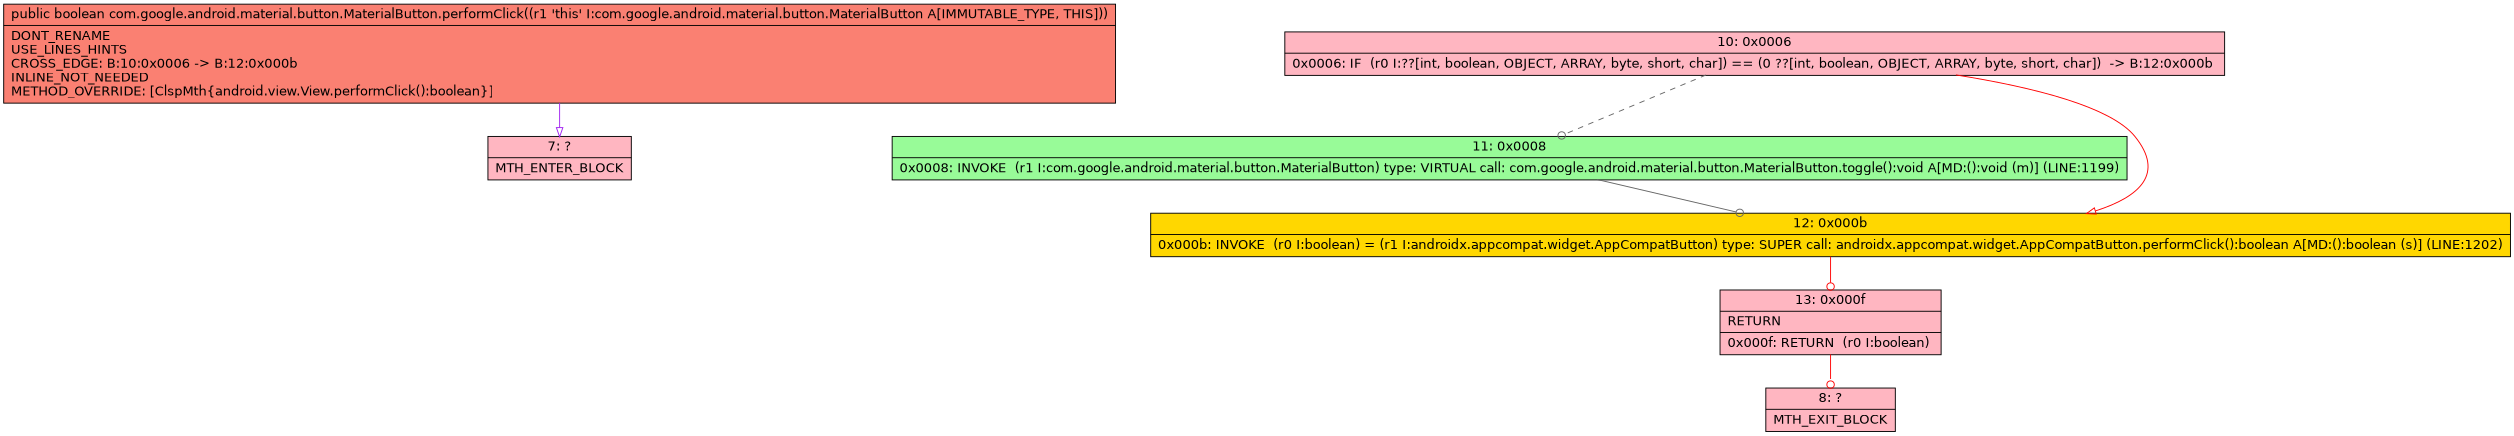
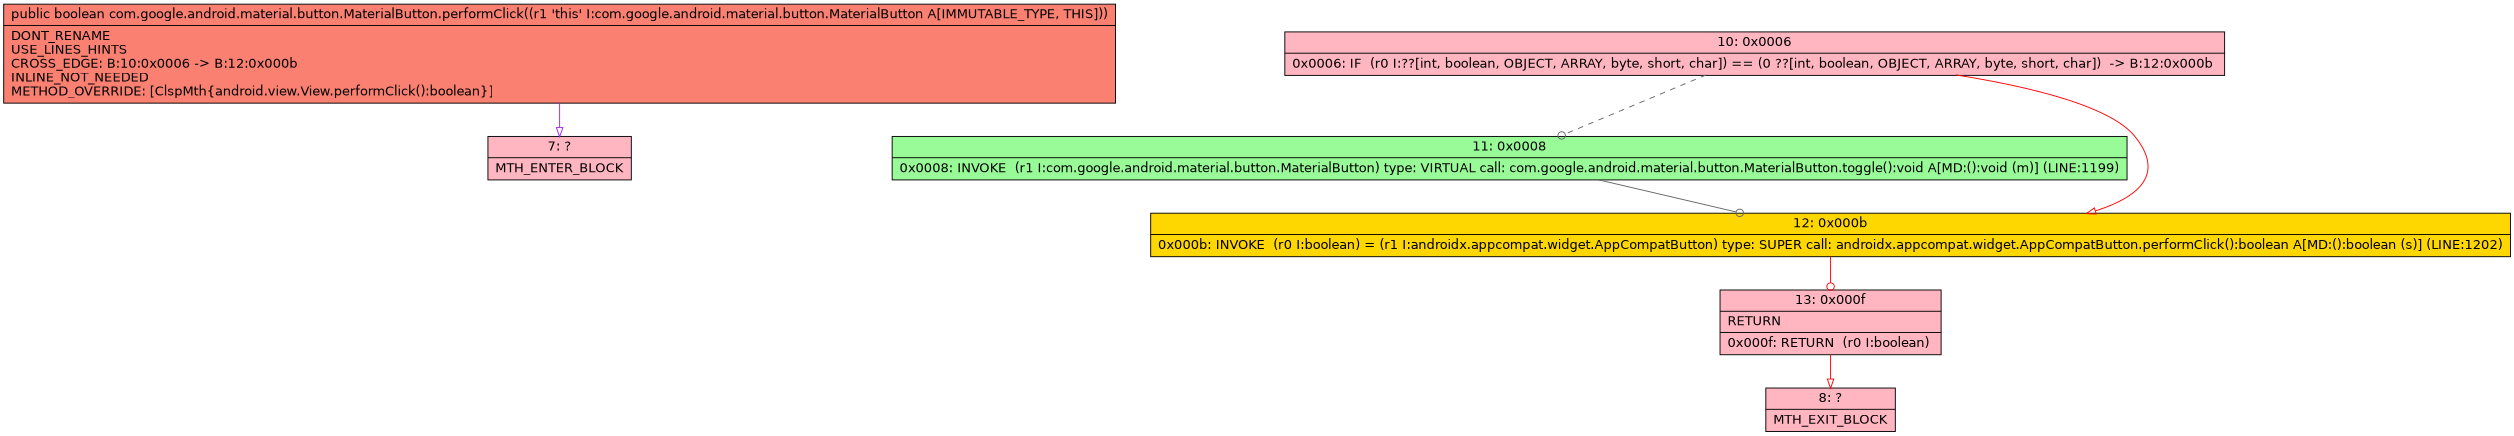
edge "13: 0x000f" -> "8: ?": arrowhead odot -> onormal
